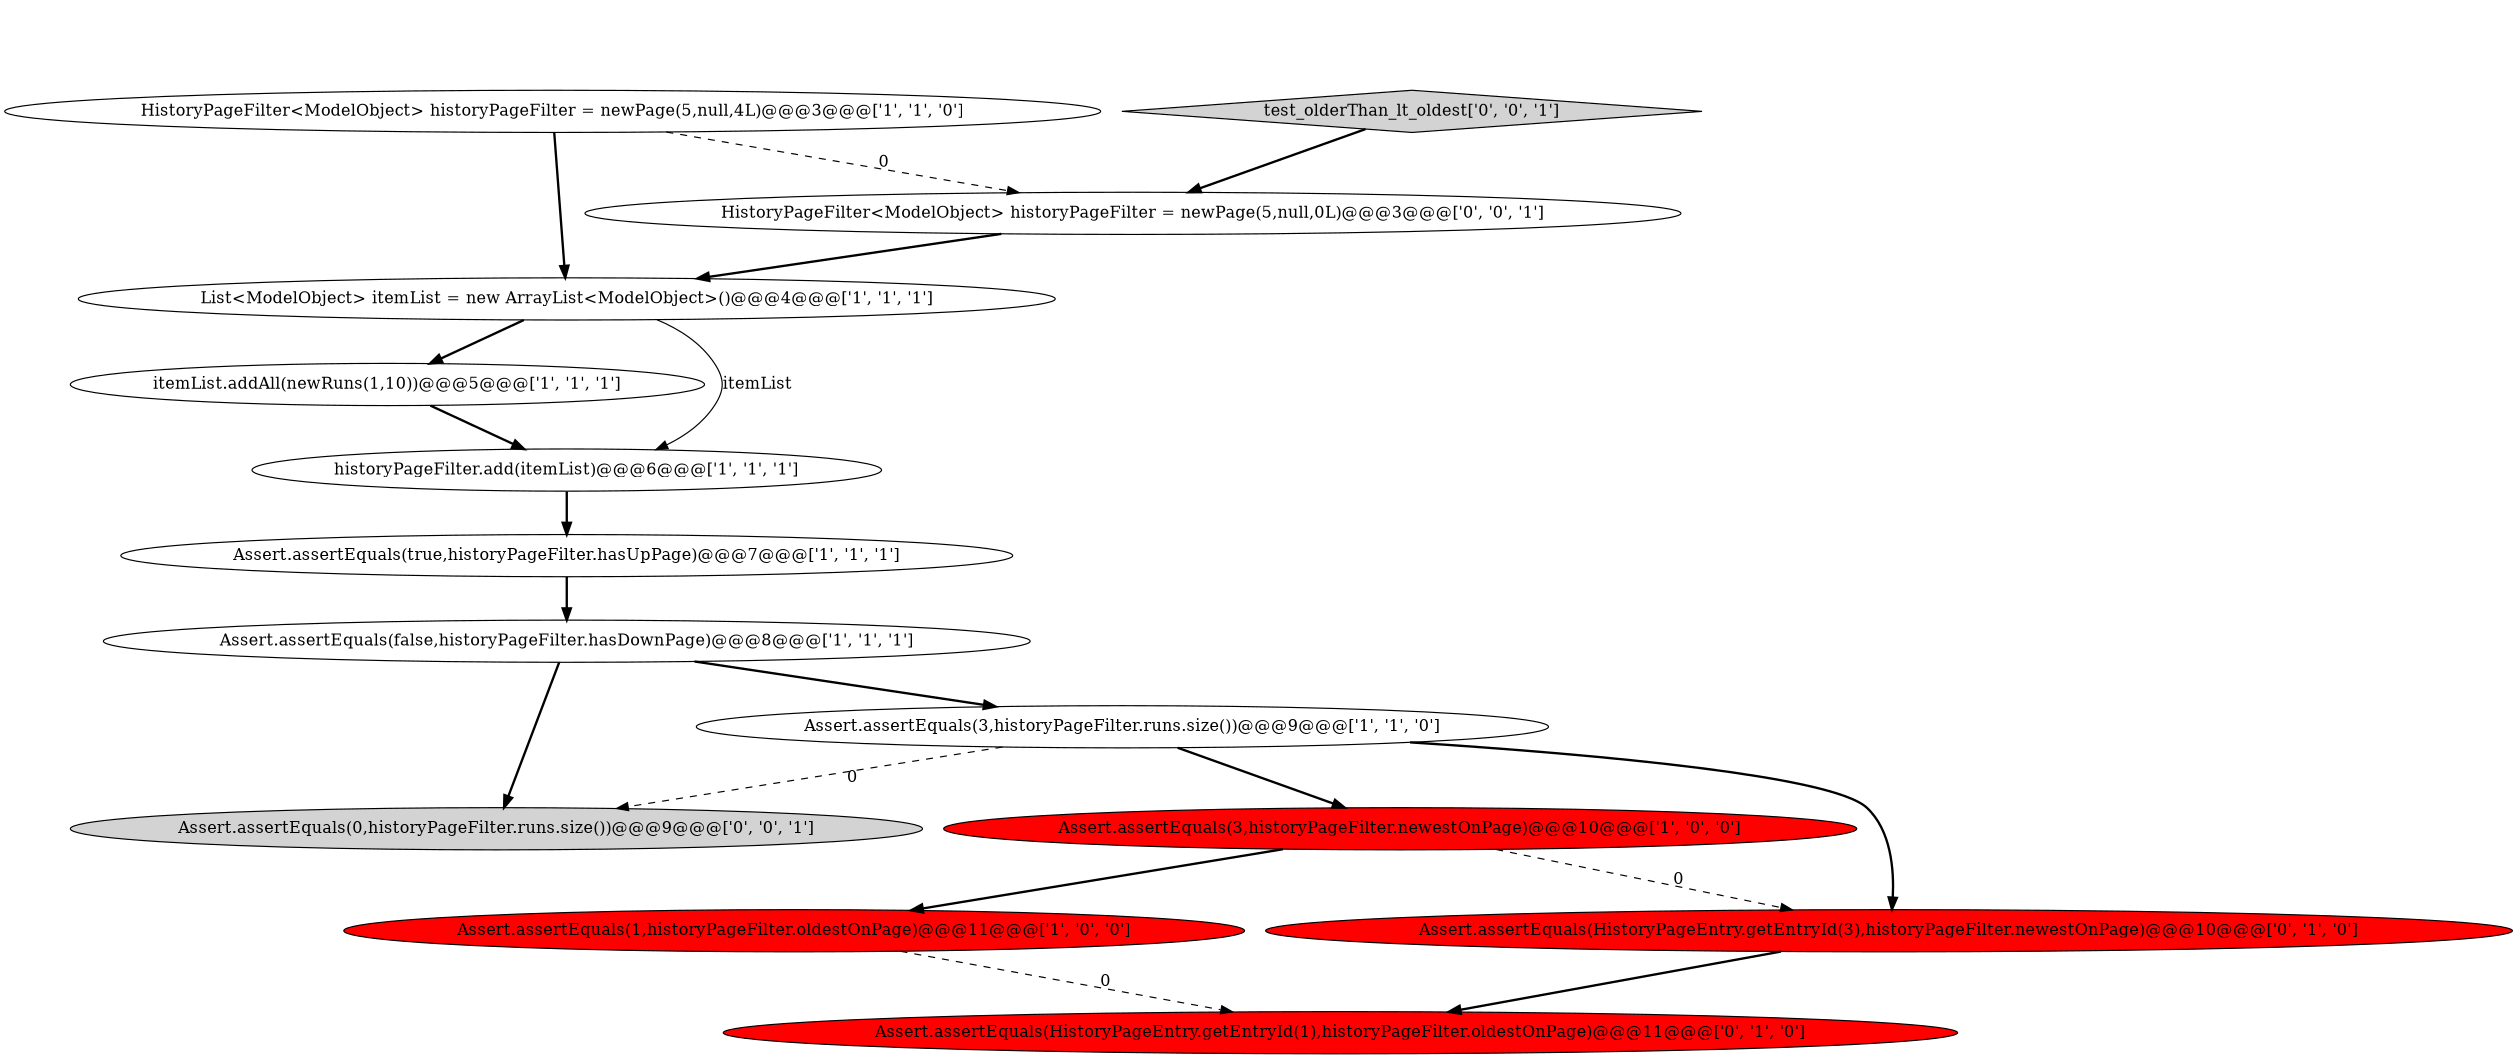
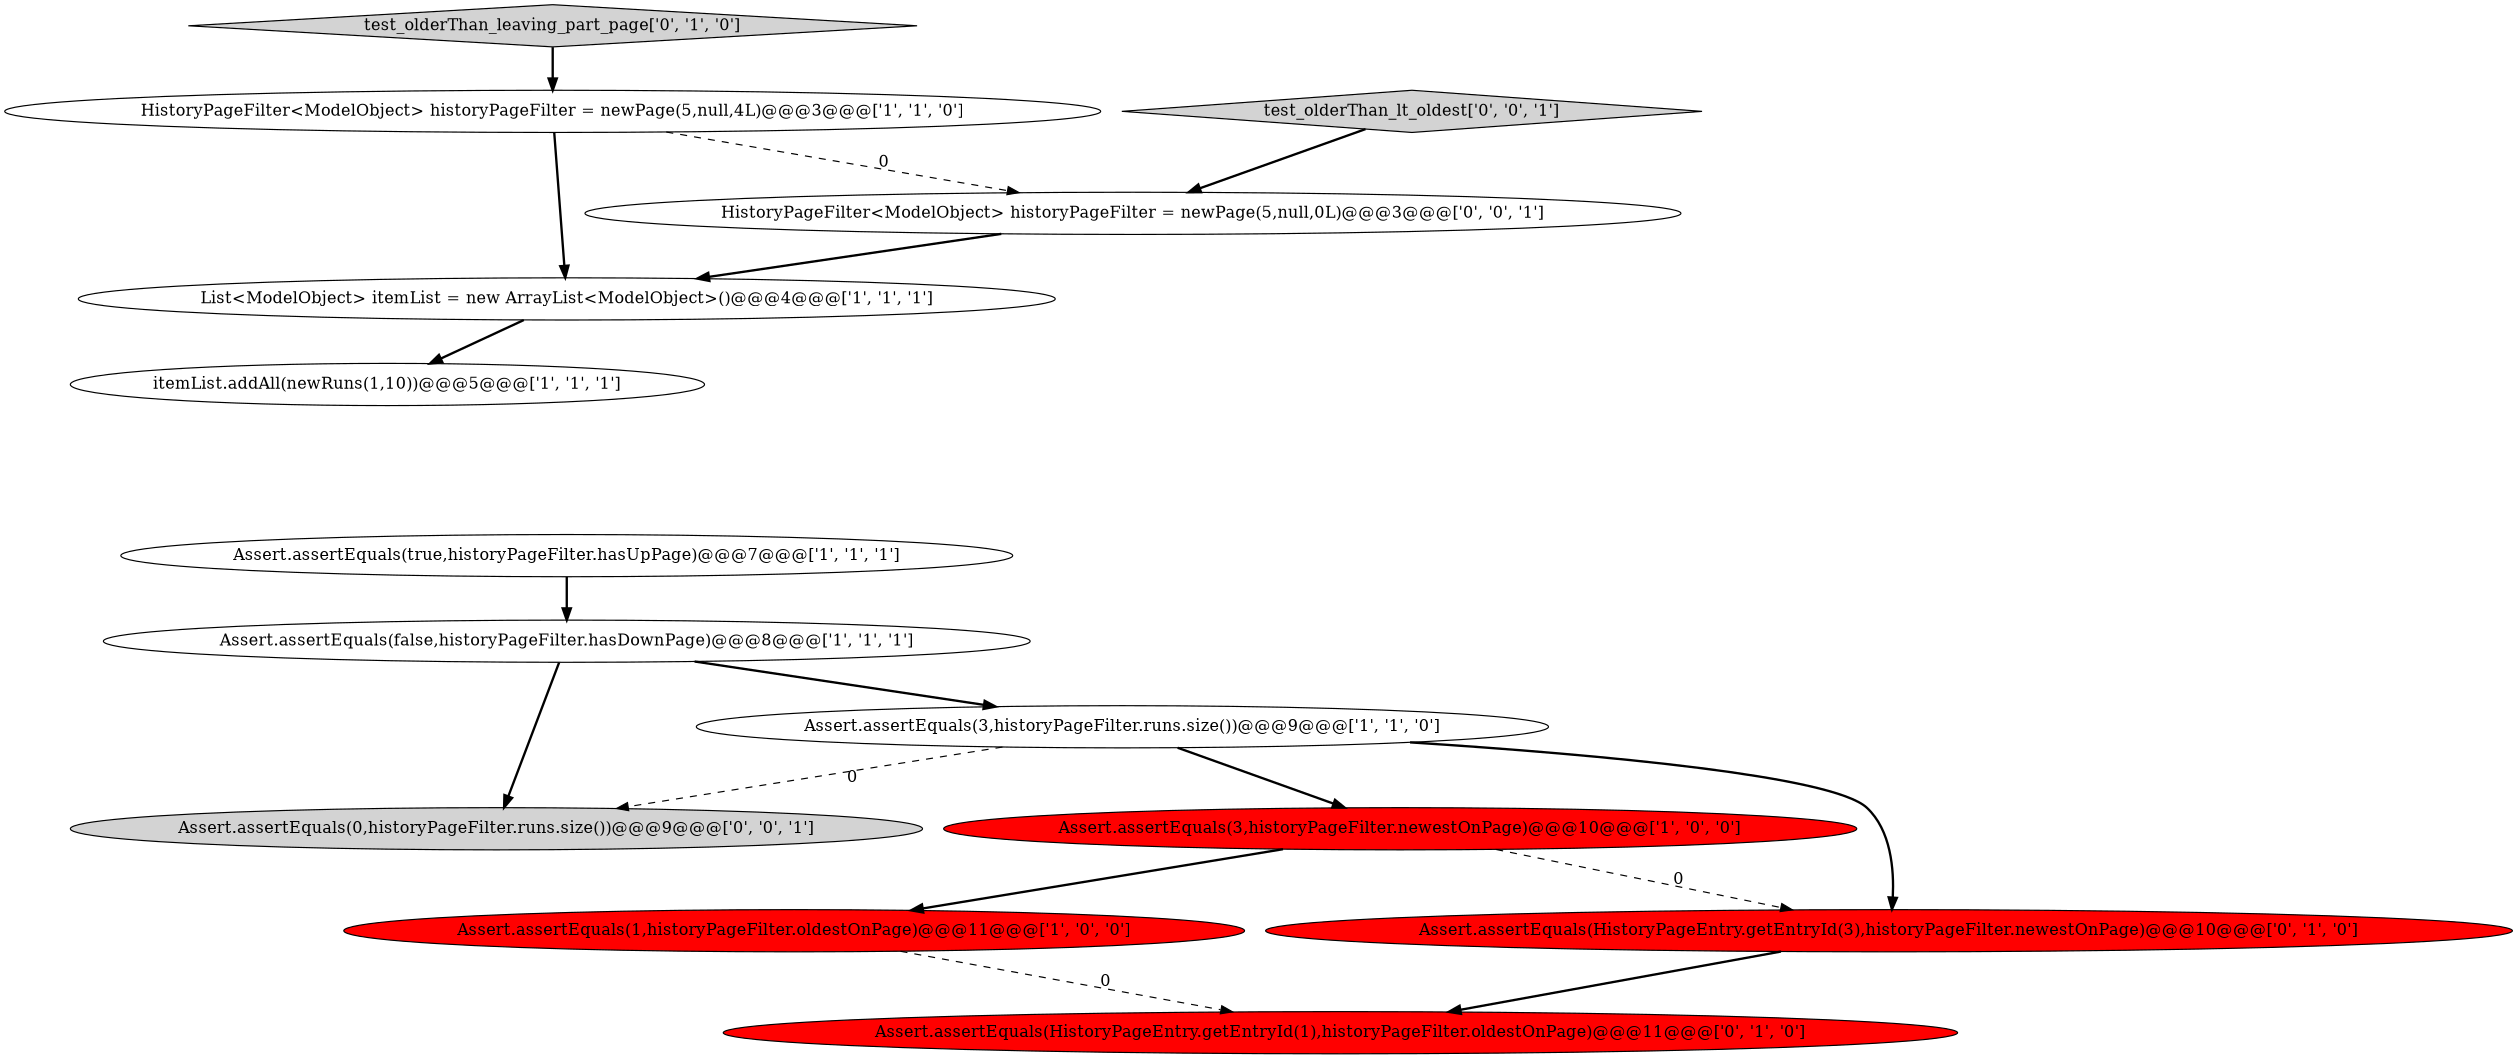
node "test_olderThan_leaving_part_page['0', '1', '0']": added
node "historyPageFilter.add(itemList)@@@6@@@['1', '1', '1']": removed
